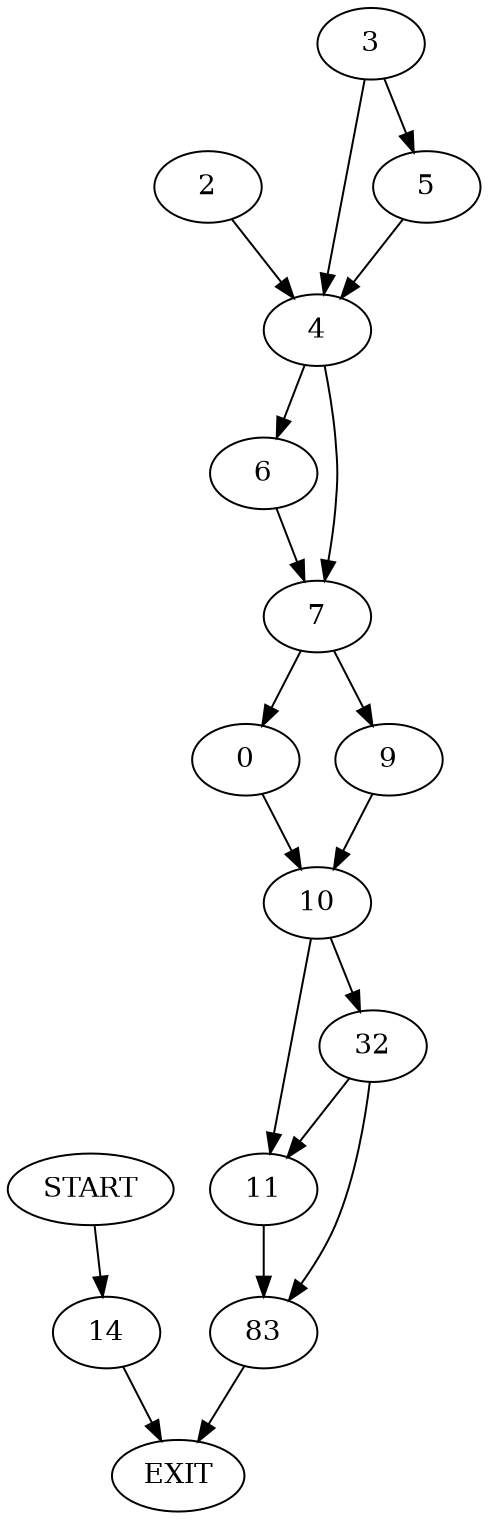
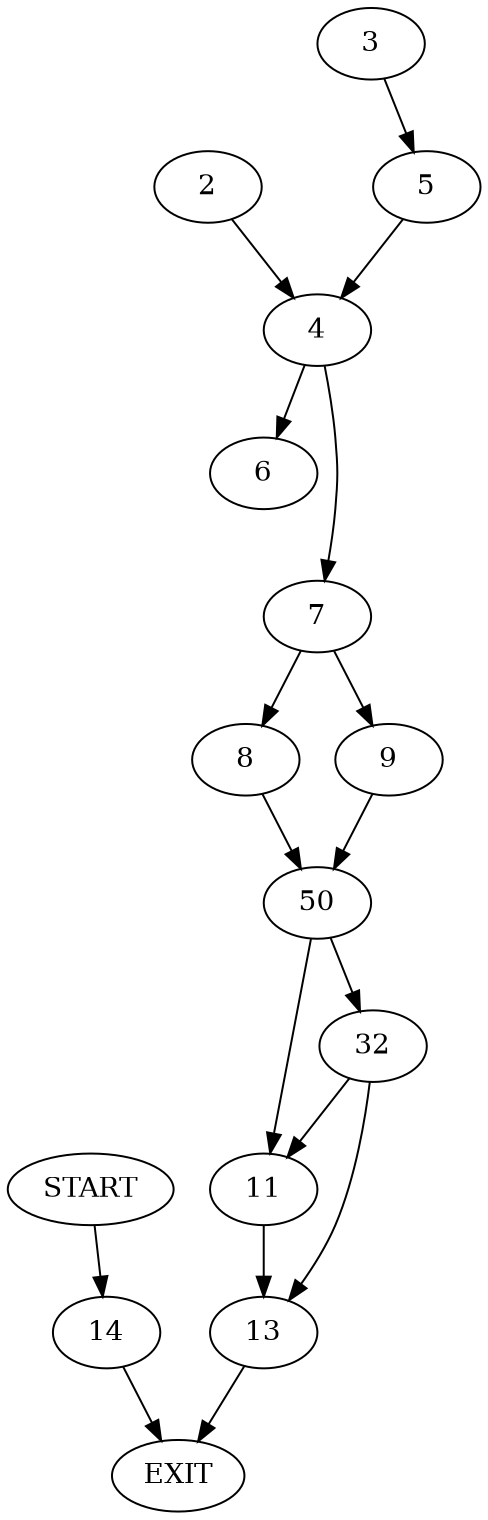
edge "3" -> "4": removed
edge "6" -> "7": removed
node "0": label "0" -> "8"
node "10": label "10" -> "50"
node "83": label "83" -> "13"
